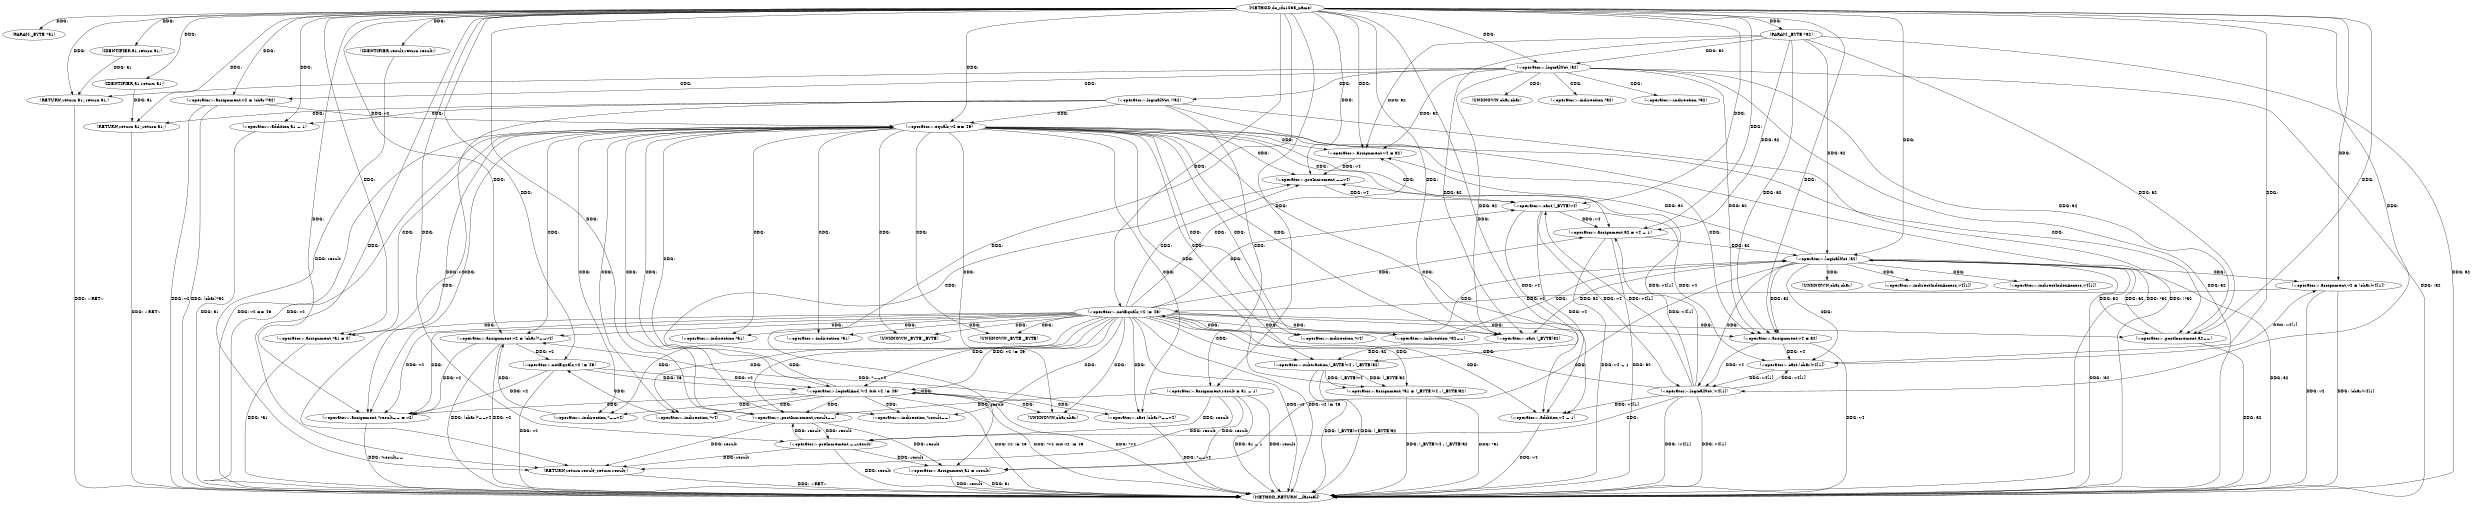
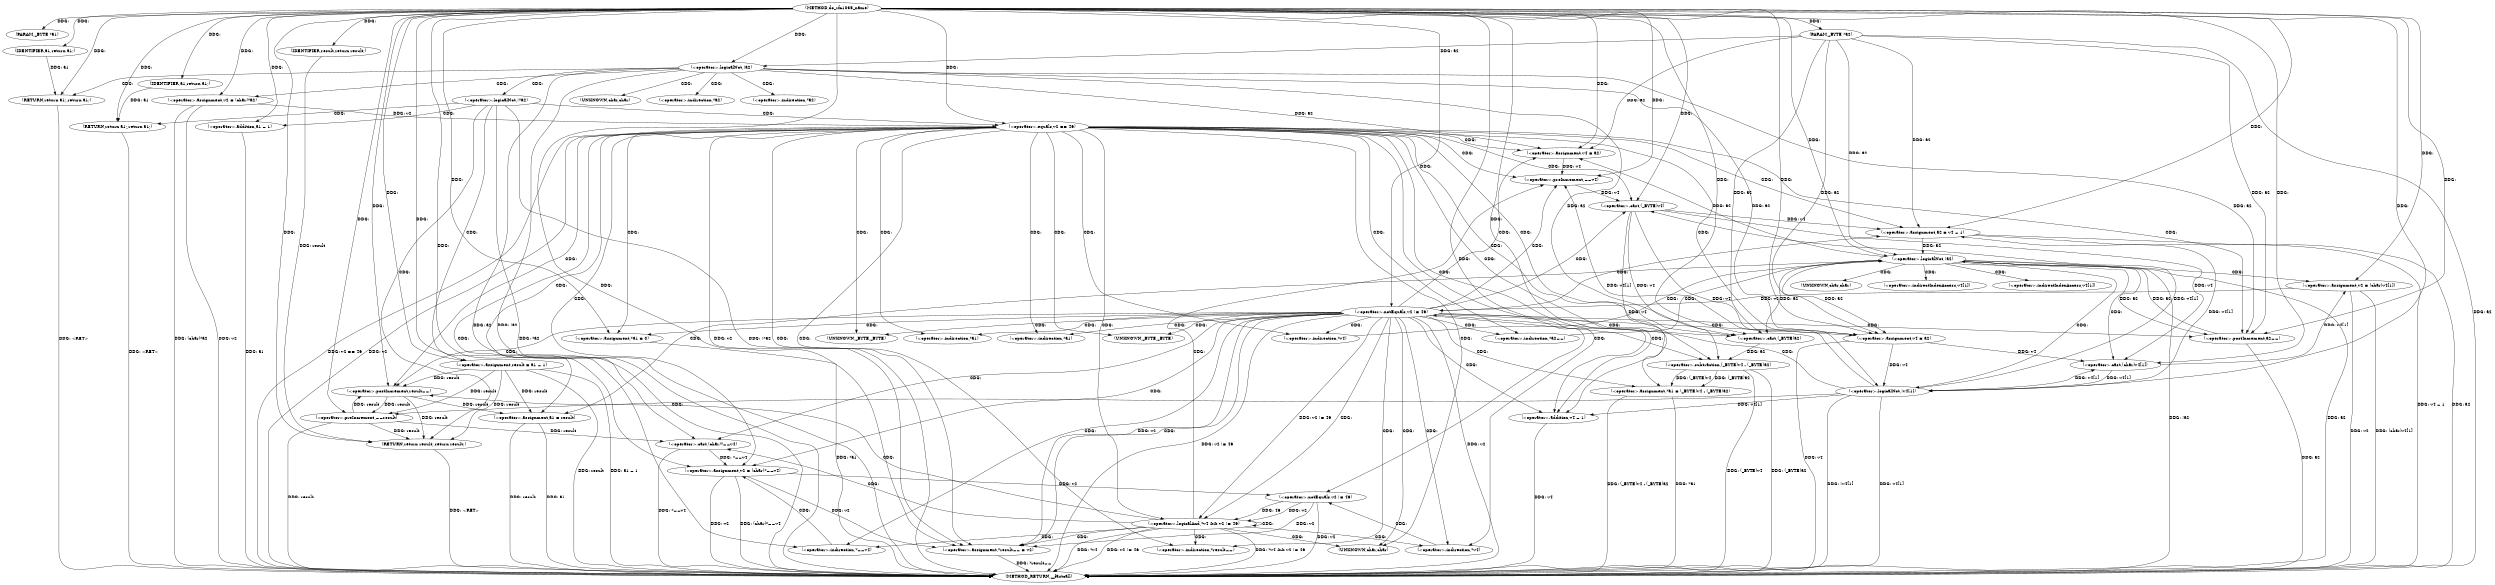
edge "(<operator>.postIncrement,result++)" -> "(<operator>.equals,v2 == 46)": reversed
edge "(<operator>.preIncrement,++result)" -> "(<operator>.assignment,a1 = result)": now "(<operator>.preIncrement,++result)" -> "(<operator>.cast,(char)*++v4)"
